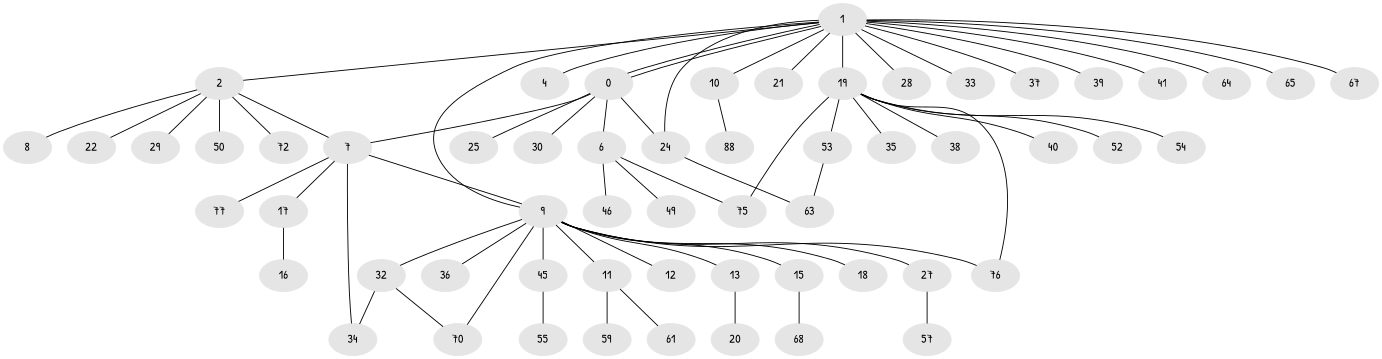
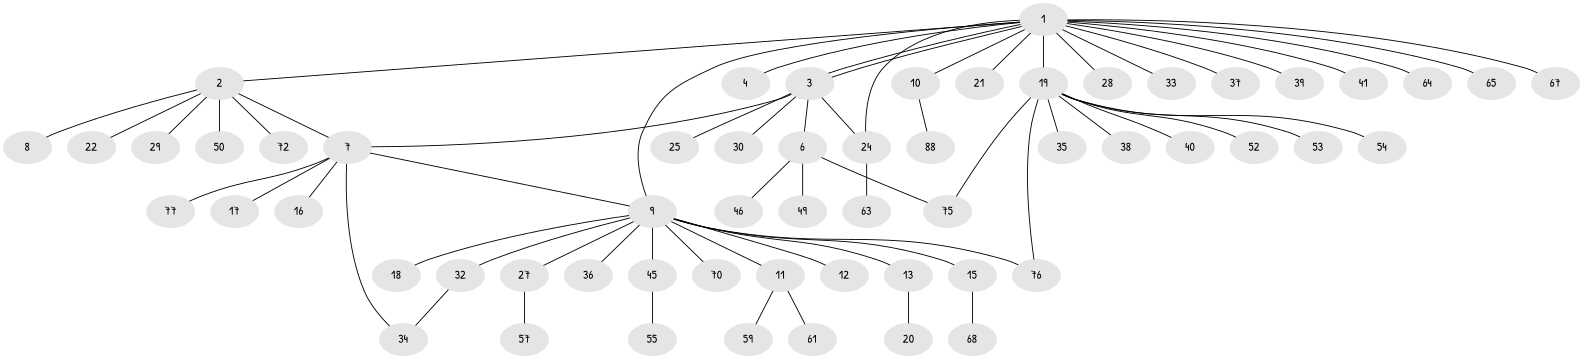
node "0": label "0" -> "3"
edge "53" -- "63": removed
edge "17" -- "16": now "7" -- "16"
edge "32" -- "70": removed
